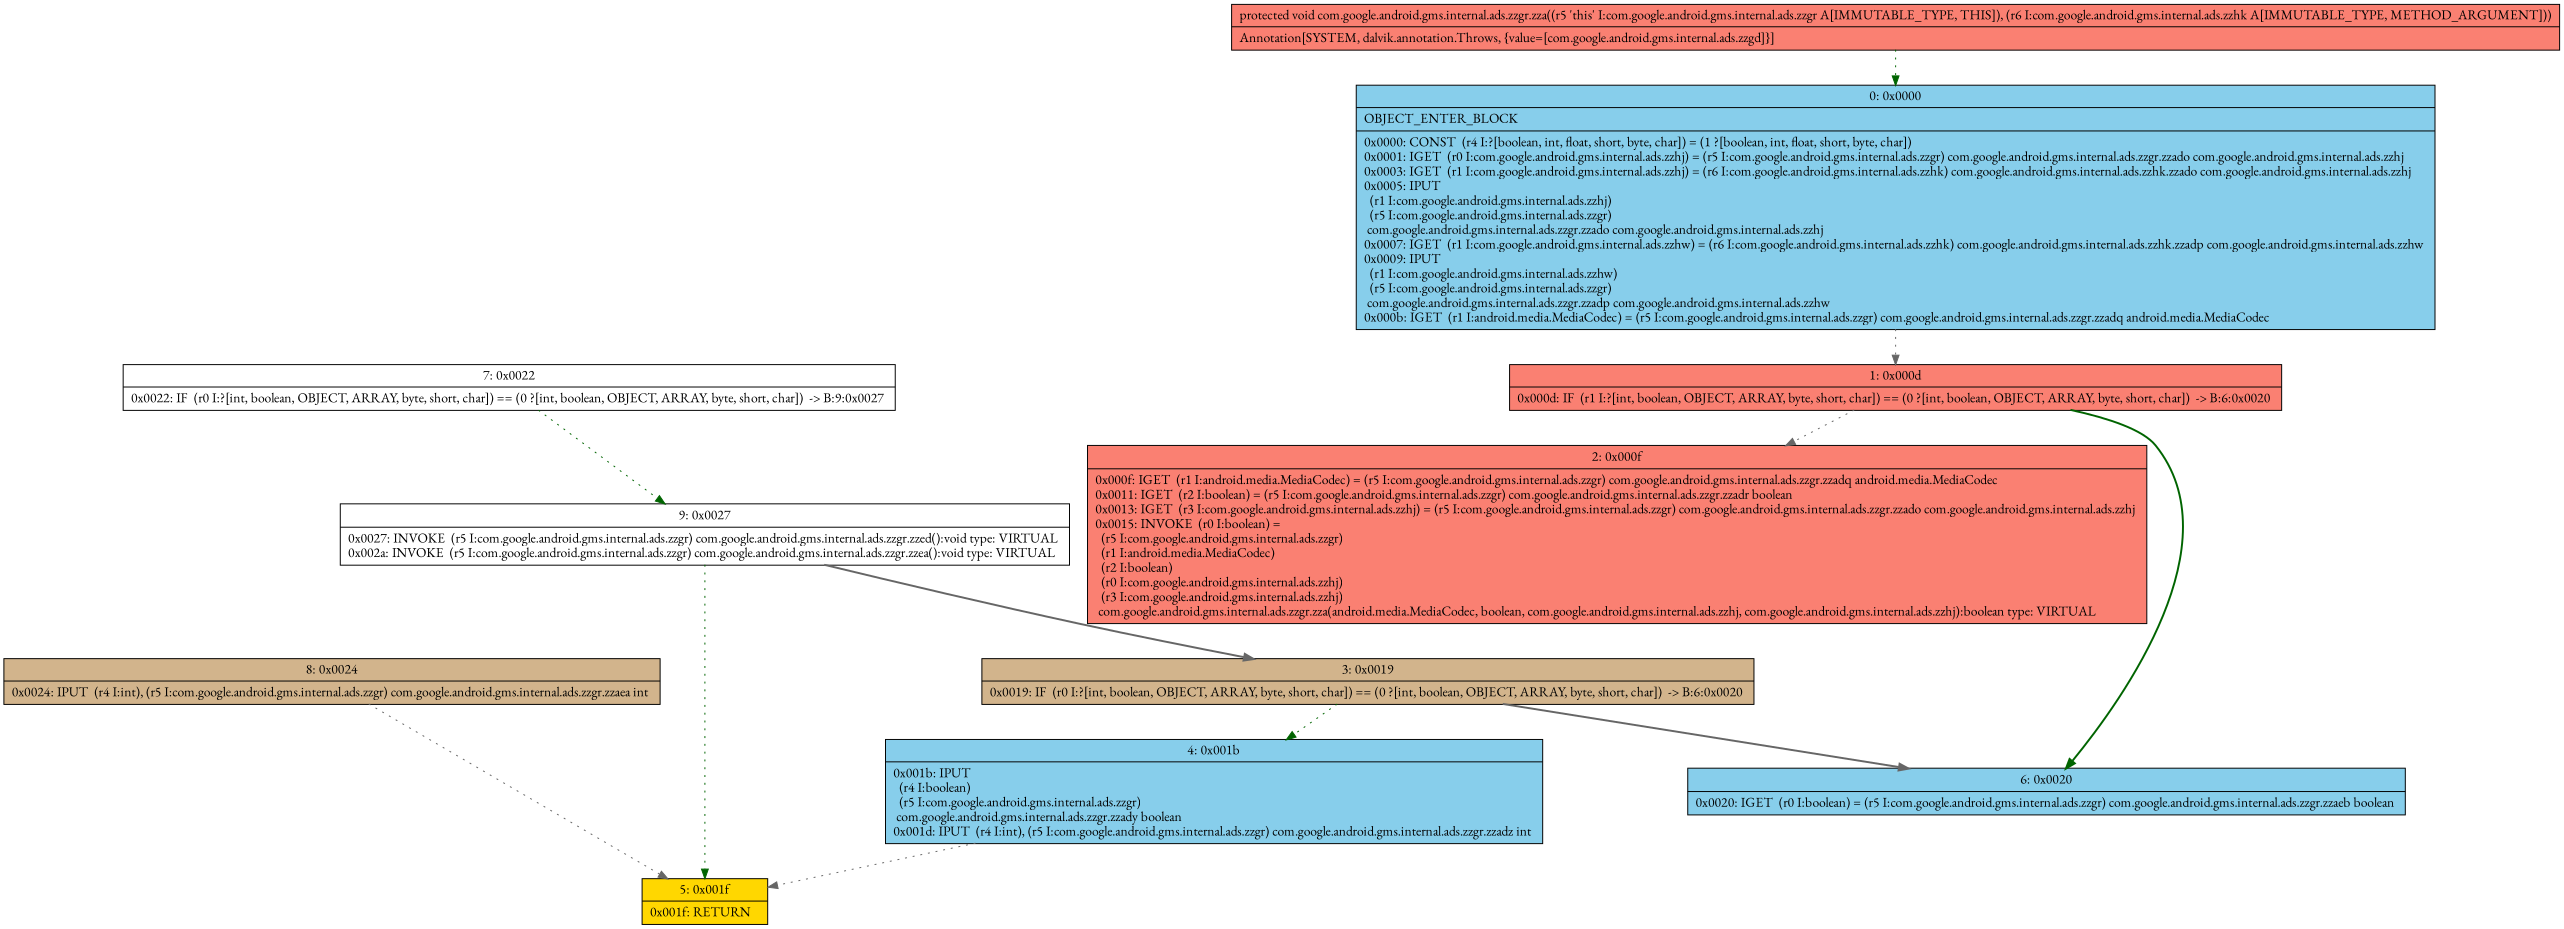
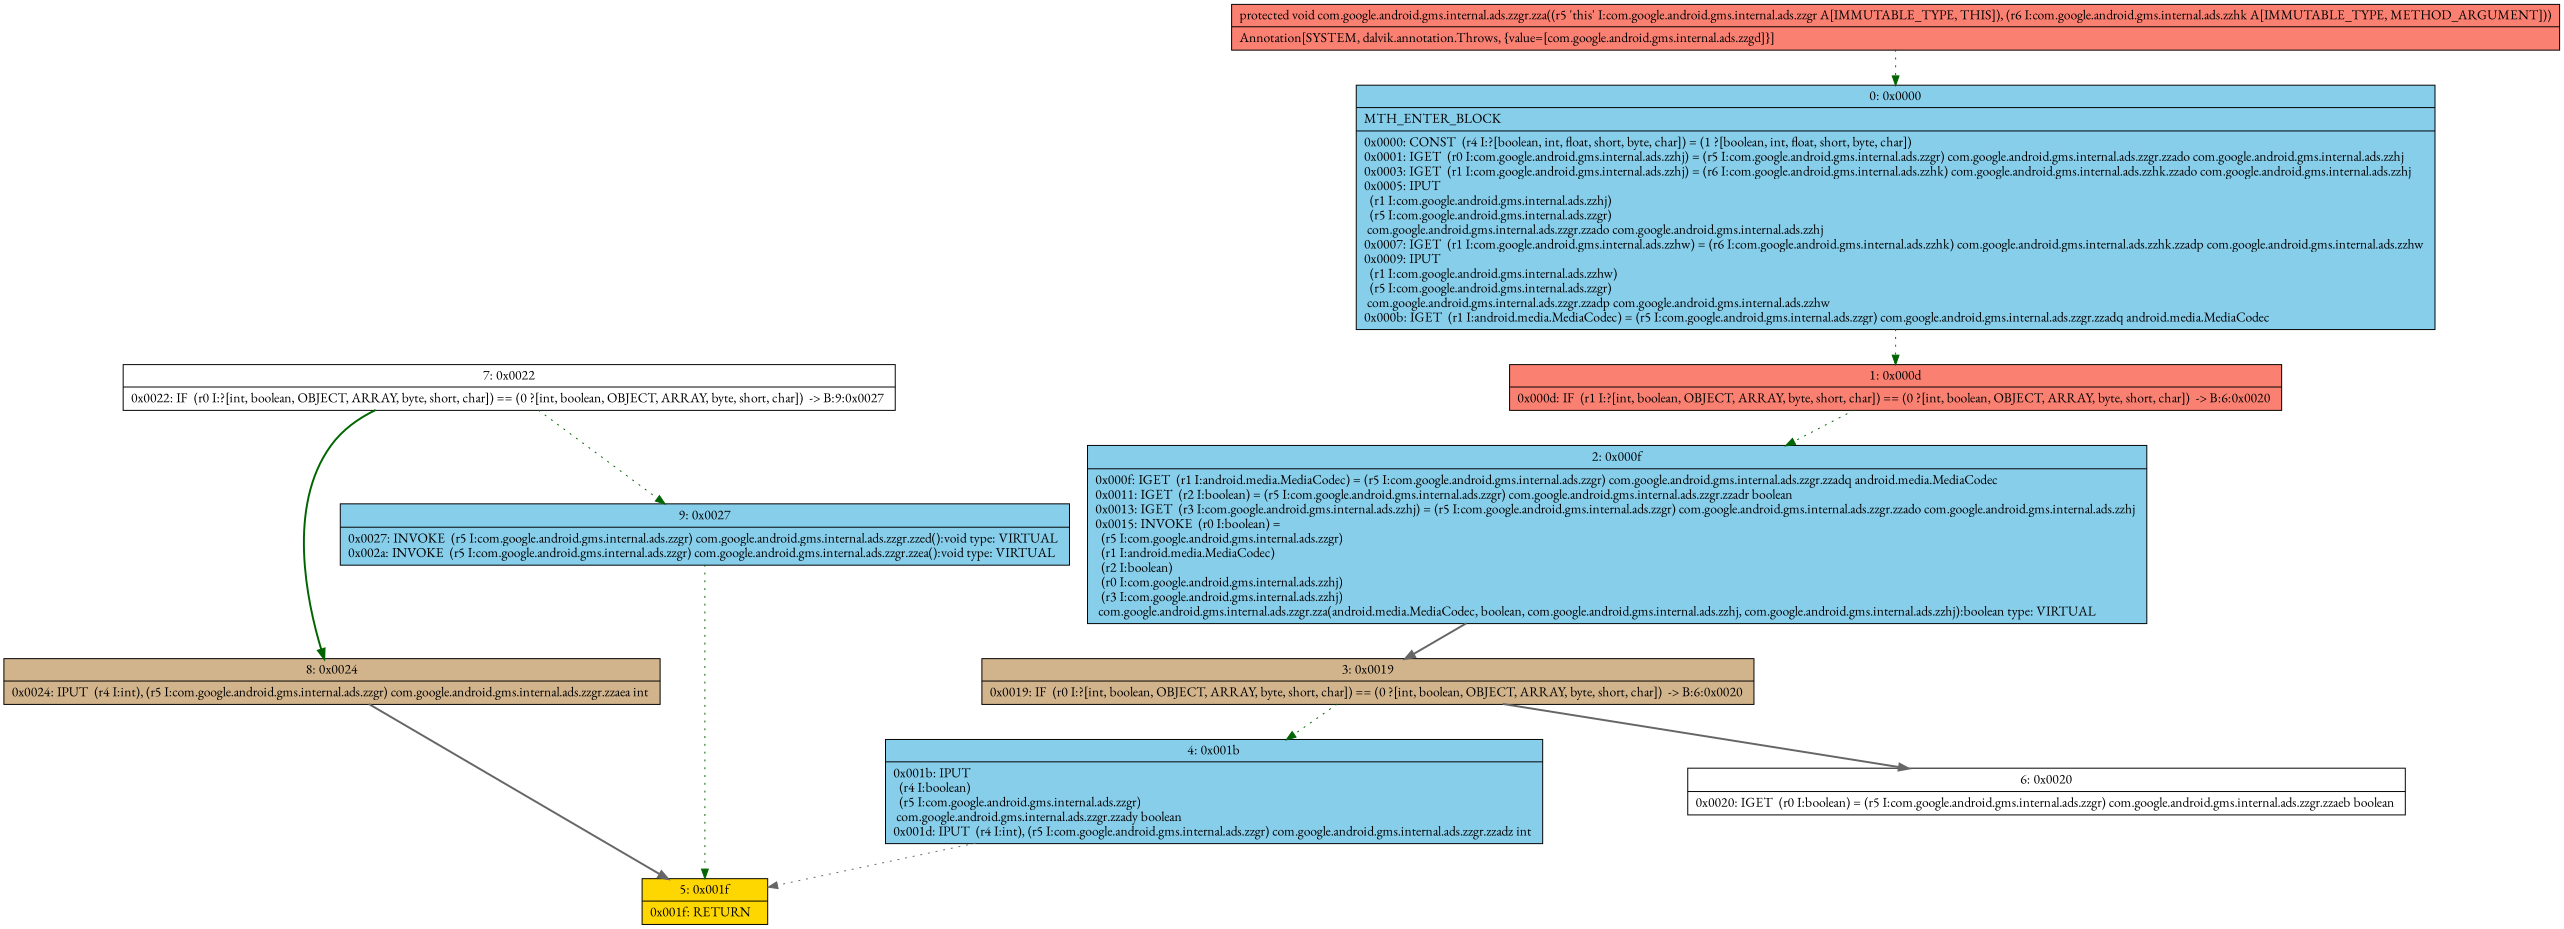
node "0: 0x0000": text "OBJECT_ENTER_BLOCK" -> "MTH_ENTER_BLOCK"
edge "0: 0x0000" -> "1: 0x000d": color gray40 -> darkgreen
edge "1: 0x000d" -> "2: 0x000f": color gray40 -> darkgreen
edge "7: 0x0022" -> "8: 0x0024": added
node "9: 0x0027": fillcolor white -> skyblue
node "2: 0x000f": fillcolor salmon -> skyblue
edge "1: 0x000d" -> "6: 0x0020": removed
edge "9: 0x0027" -> "3: 0x0019": now "2: 0x000f" -> "3: 0x0019"
edge "8: 0x0024" -> "5: 0x001f": style dotted -> bold
node "6: 0x0020": fillcolor skyblue -> white
